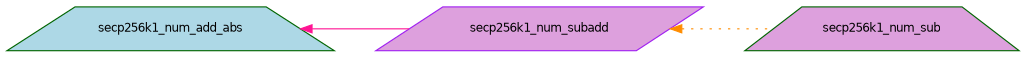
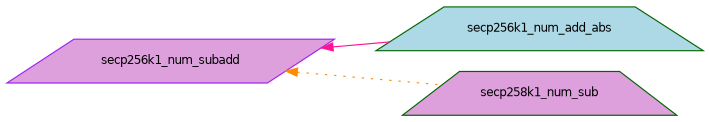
edge "secp256k1_num_subadd" -> "secp256k1_num_add_abs": reversed
node "secp256k1_num_sub": label "secp256k1_num_sub" -> "secp258k1_num_sub"
